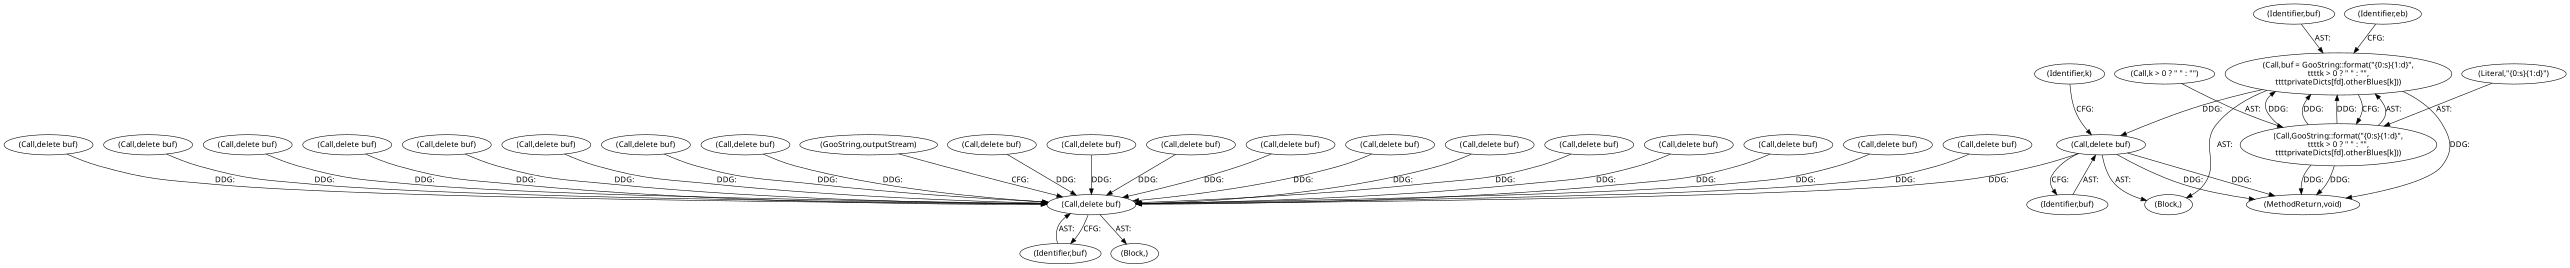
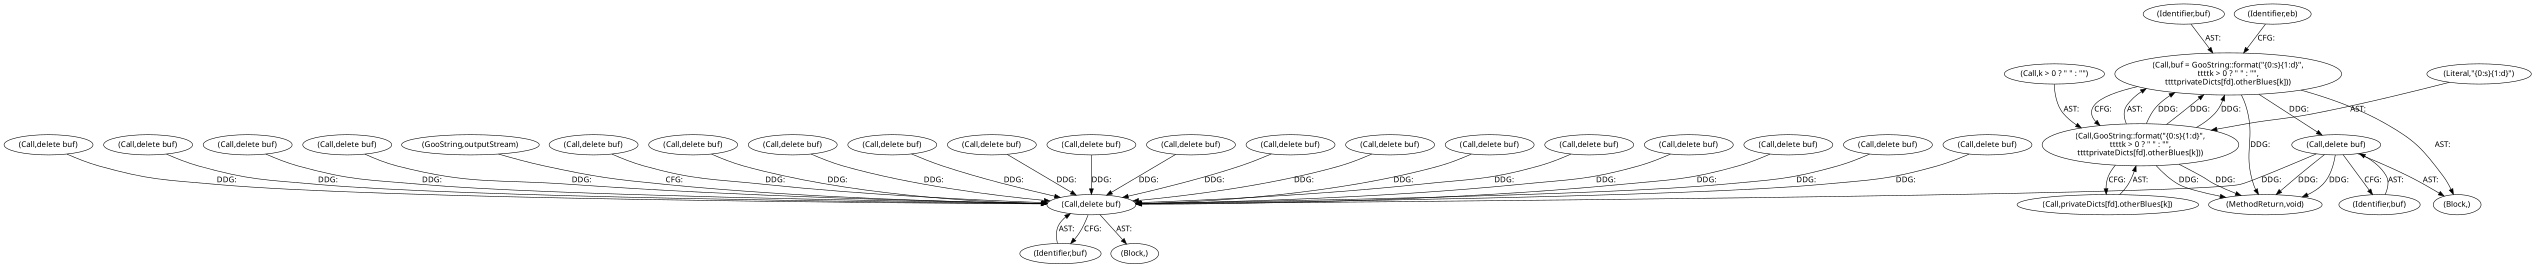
node "(Identifier,k)": removed
node "(Call,privateDicts[fd].otherBlues[k])": added
